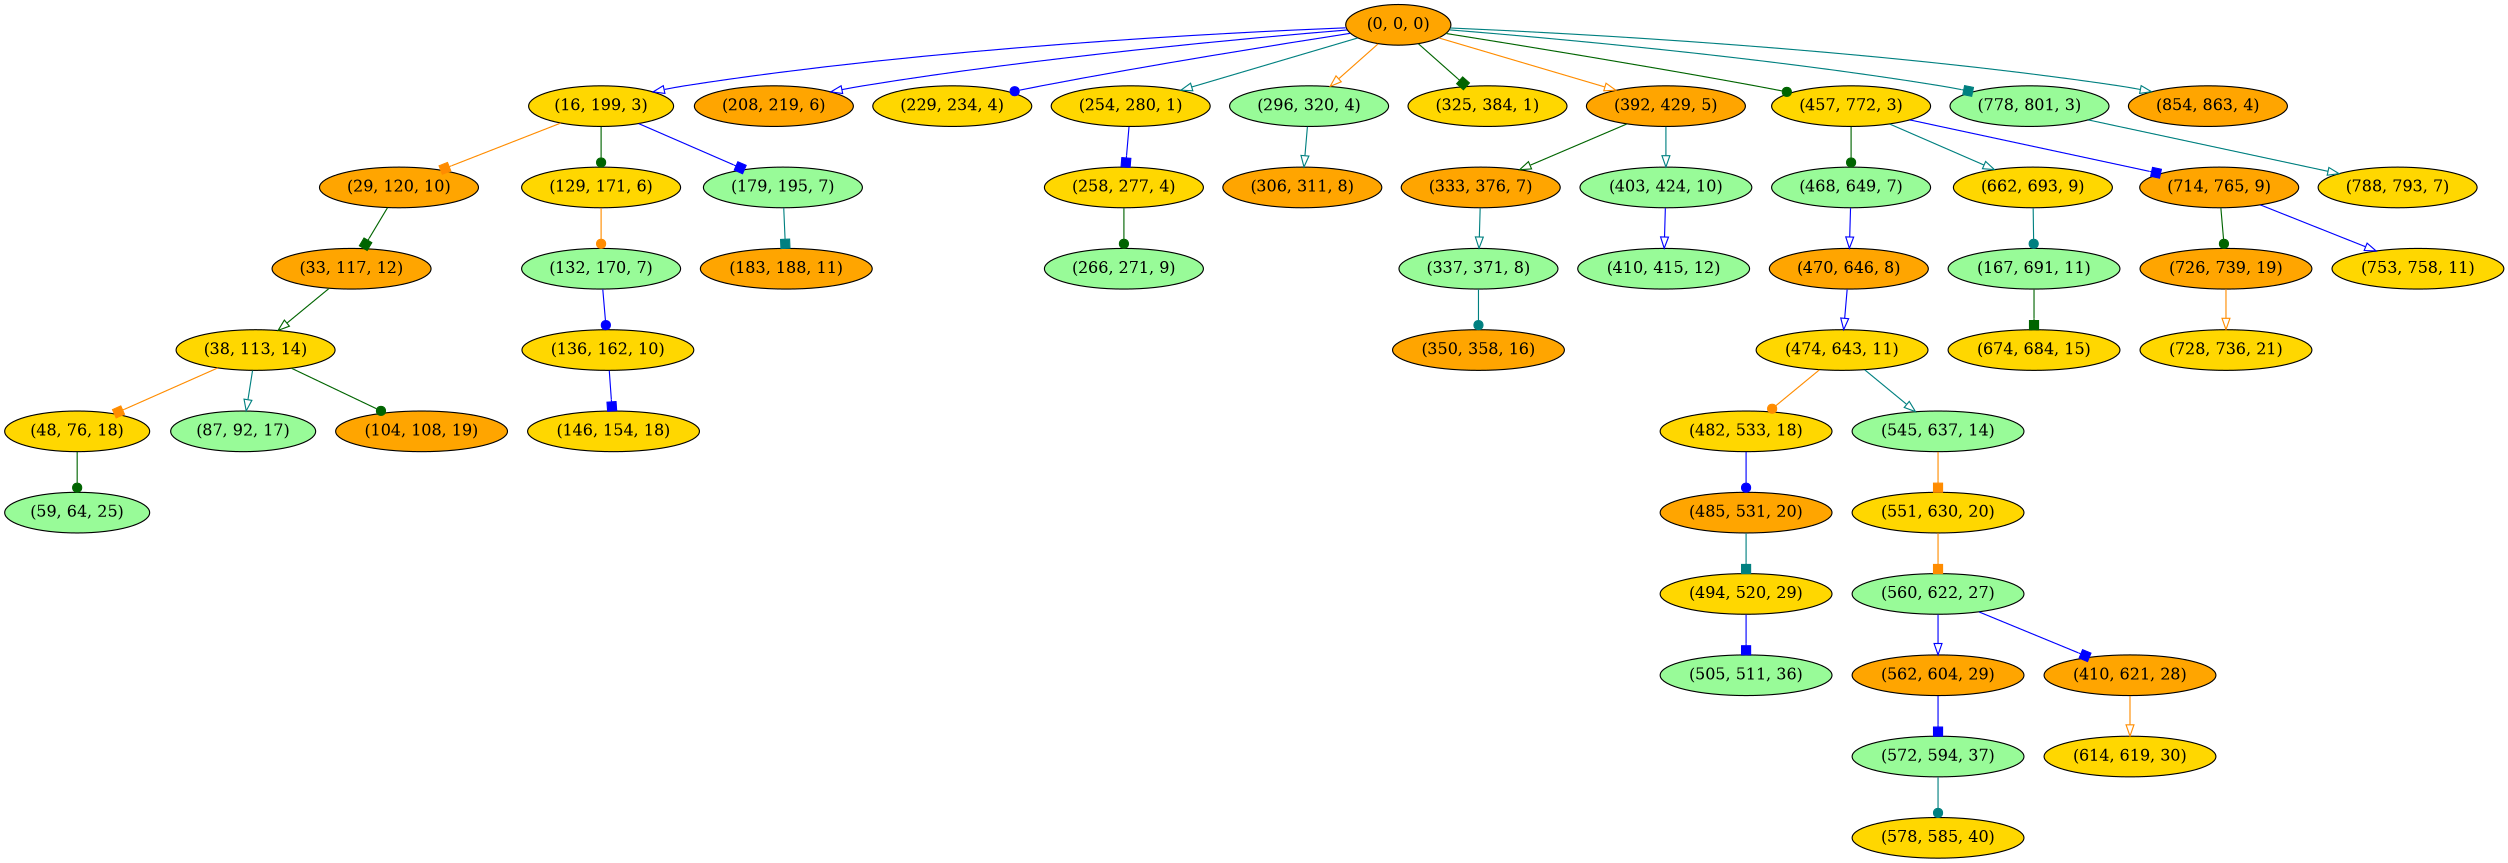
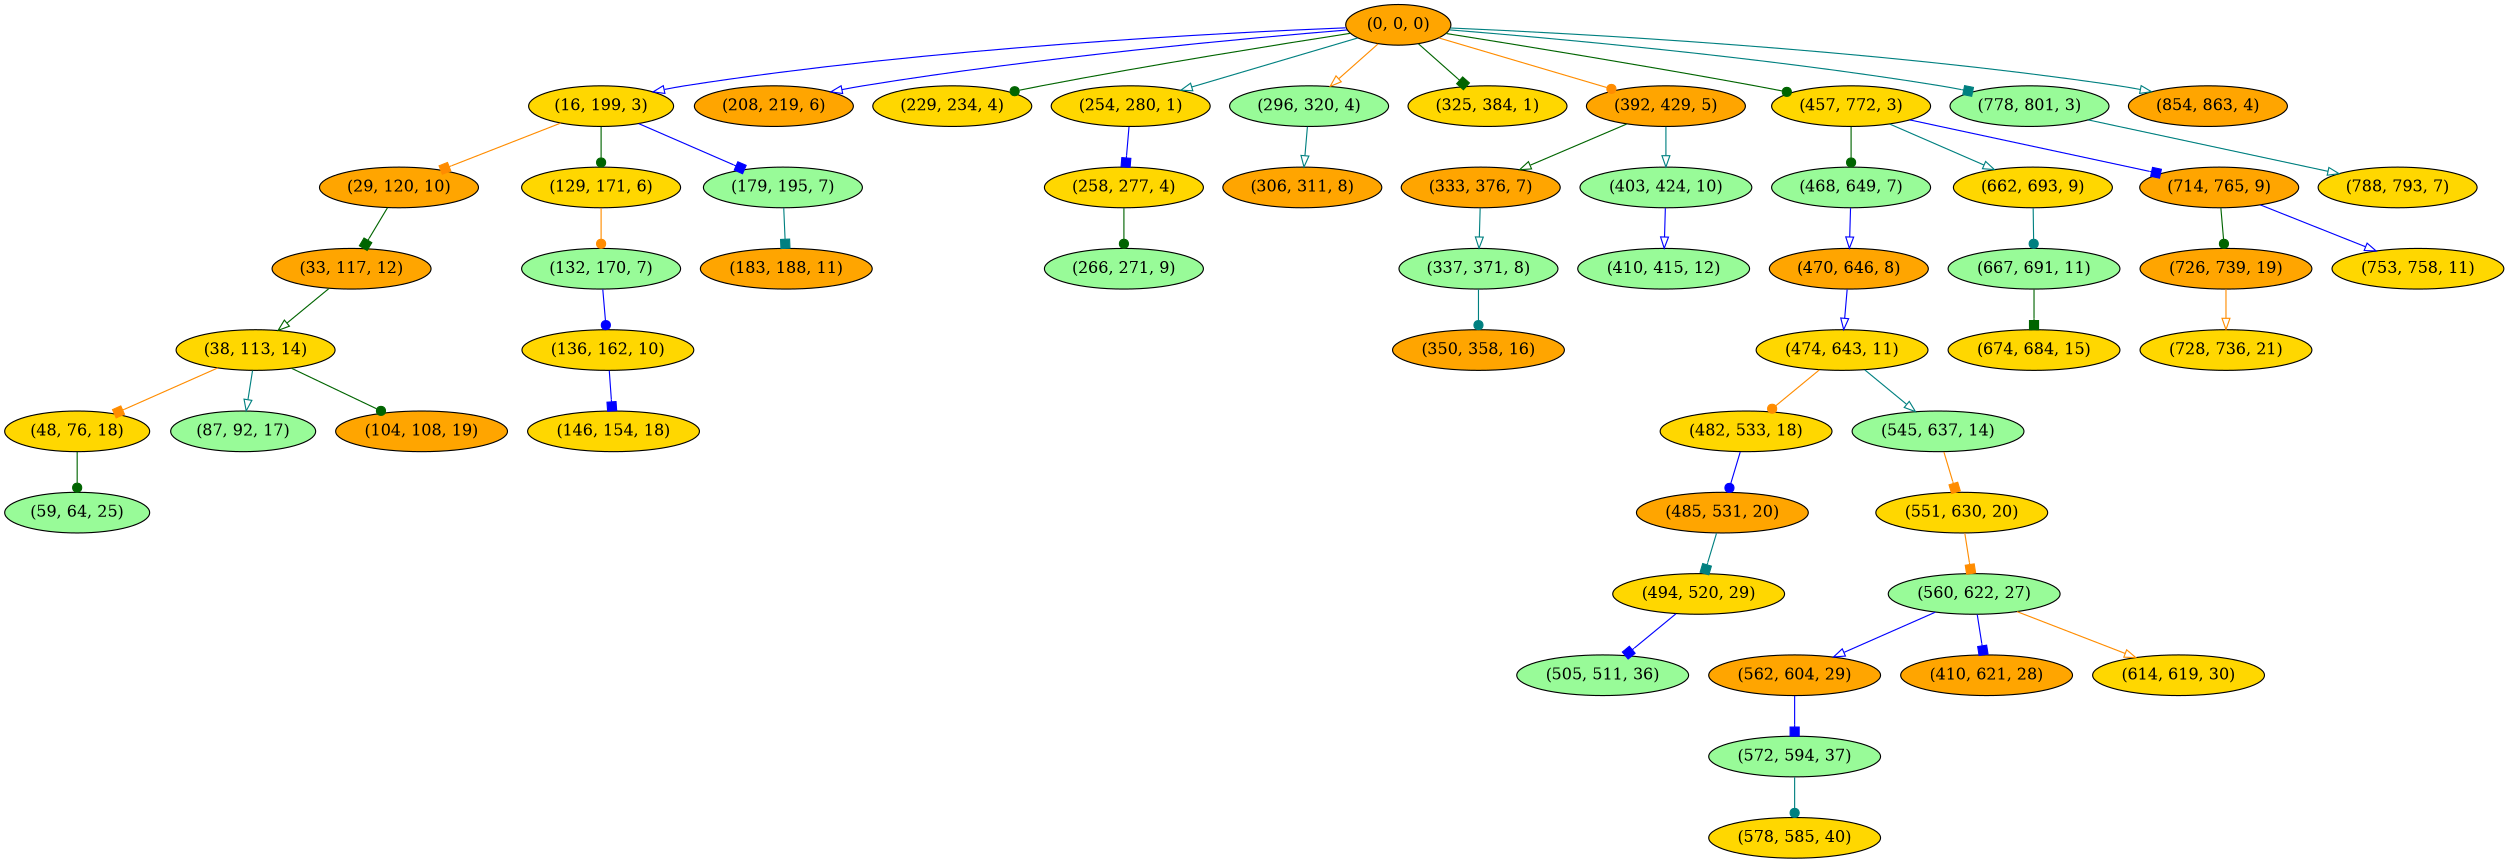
edge "(0, 0, 0)" -> "(229, 234, 4)": color blue -> darkgreen
edge "(0, 0, 0)" -> "(392, 429, 5)": arrowhead onormal -> dot
node "(167, 691, 11)": label "(167, 691, 11)" -> "(667, 691, 11)"
edge "(410, 621, 28)" -> "(614, 619, 30)": now "(560, 622, 27)" -> "(614, 619, 30)"
